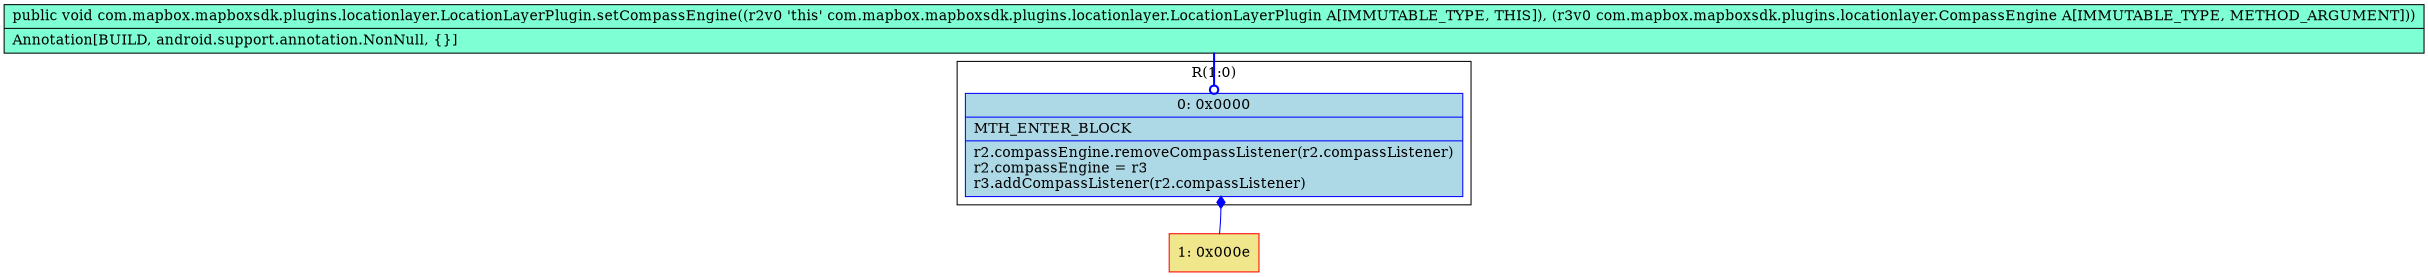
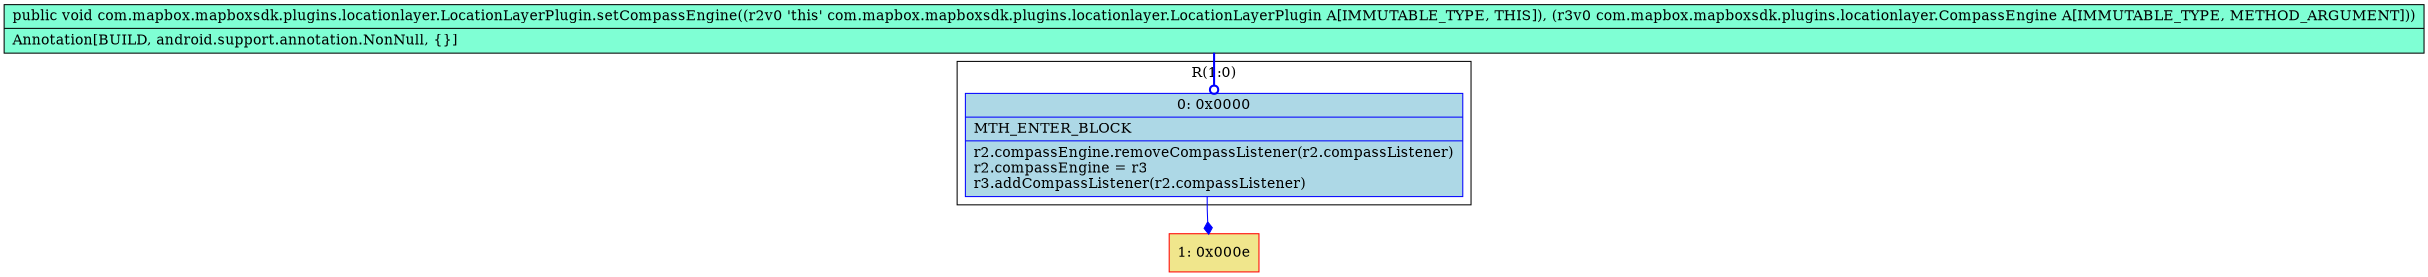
edge "1: 0x000e" -> "0: 0x0000": reversed
